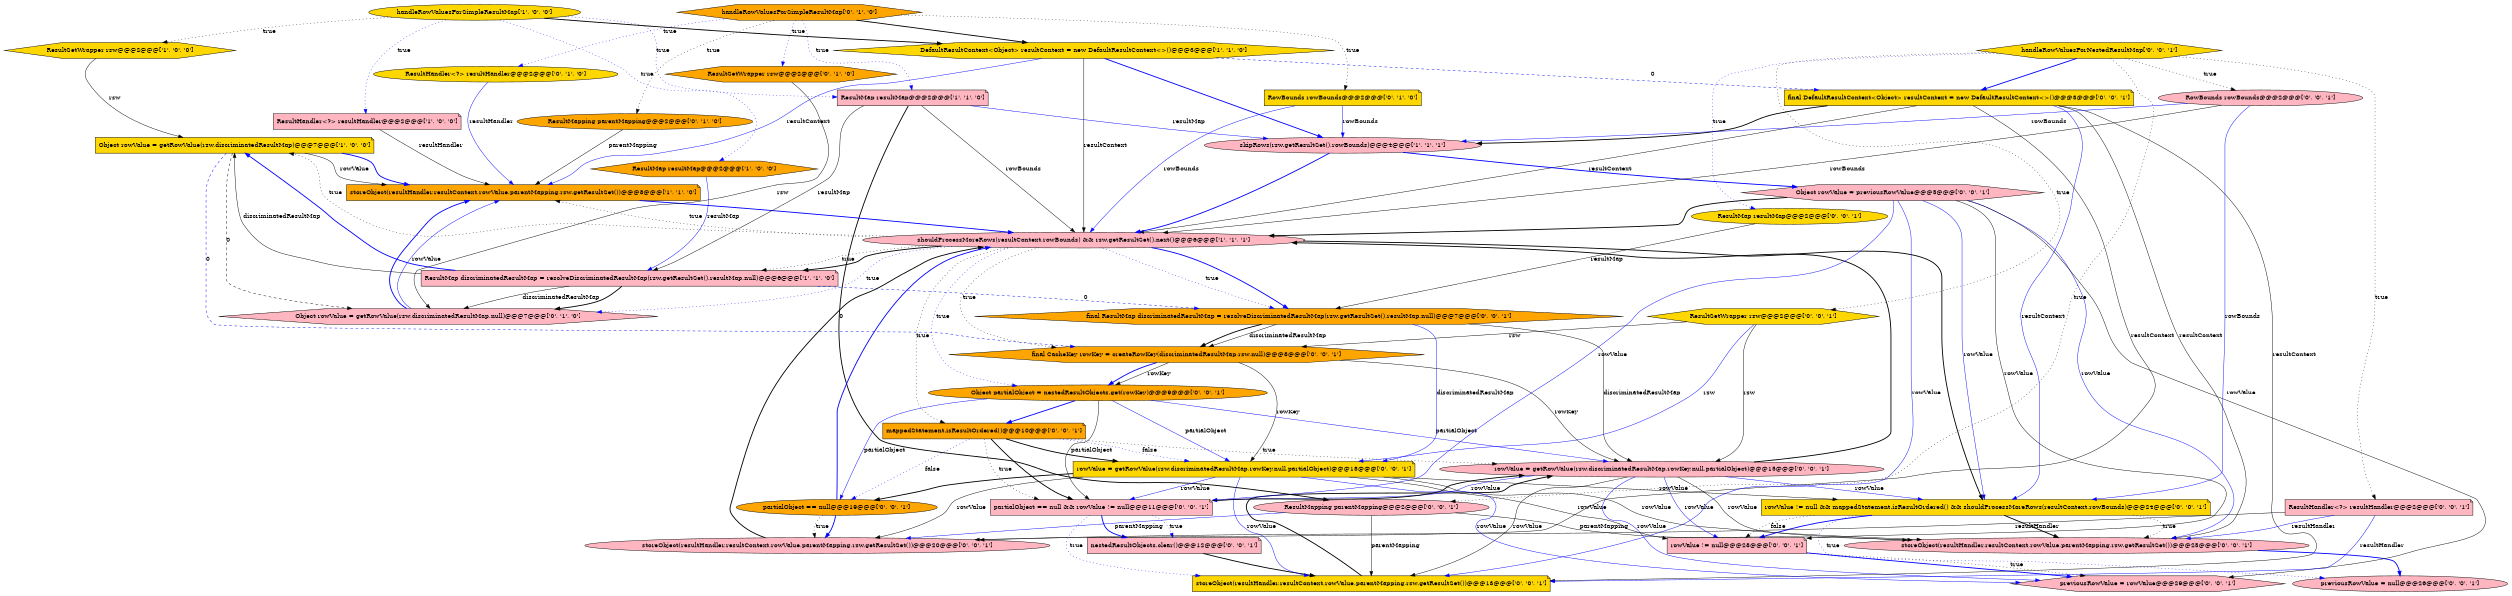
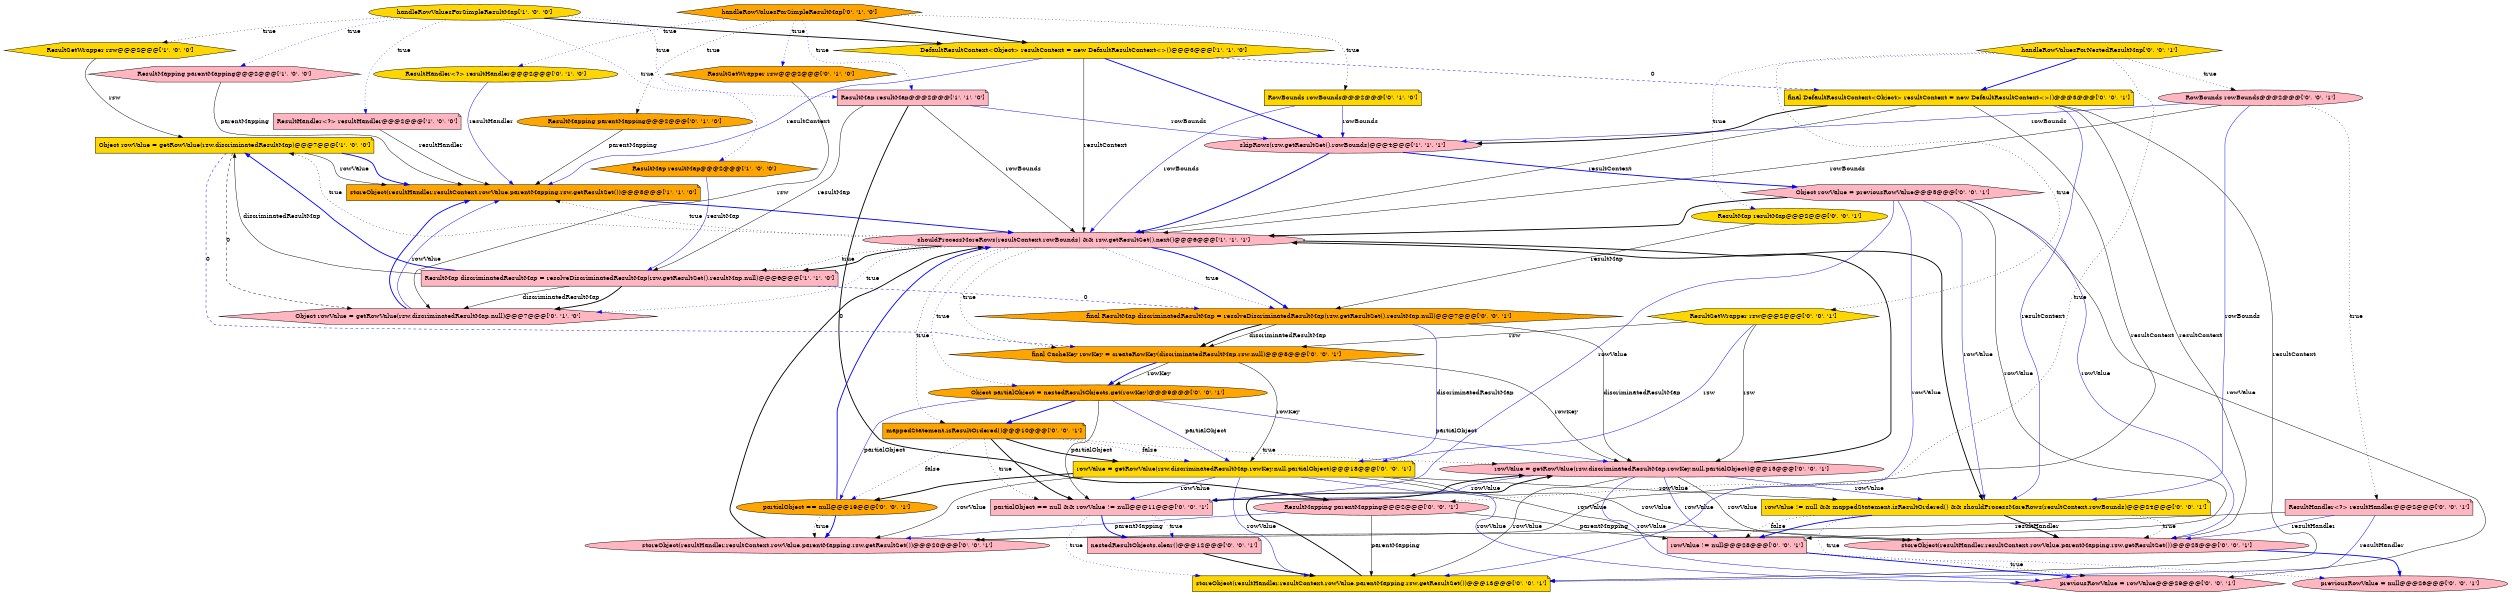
node "ResultMapping parentMapping@@@2@@@['1', '0', '0']": added
edge "ResultMap resultMap@@@2@@@['1', '1', '0']" -> "skipRows(rsw.getResultSet(),rowBounds)@@@4@@@['1', '1', '1']": label "resultMap" -> "rowBounds"
edge "handleRowValuesForNestedResultMap['0', '0', '1']" -> "ResultHandler<?> resultHandler@@@2@@@['0', '0', '1']": now "RowBounds rowBounds@@@2@@@['0', '0', '1']" -> "ResultHandler<?> resultHandler@@@2@@@['0', '0', '1']"
